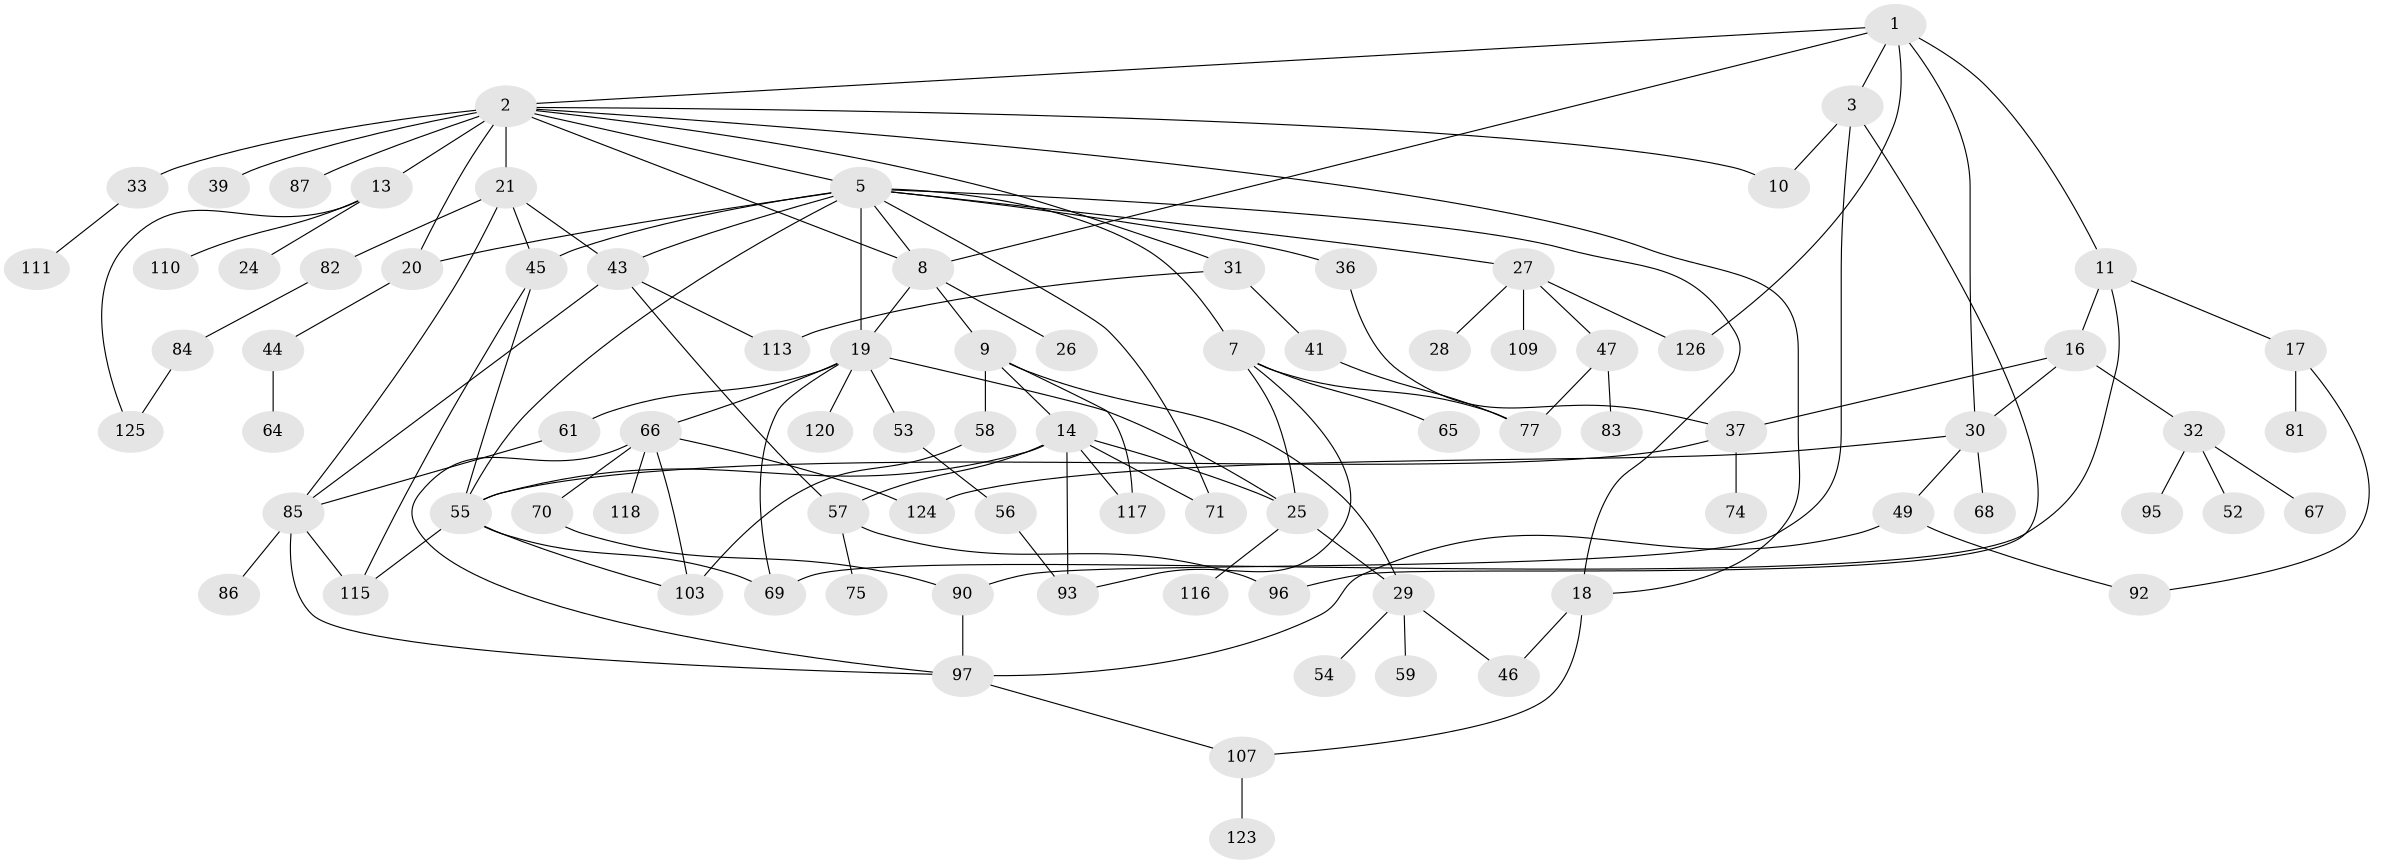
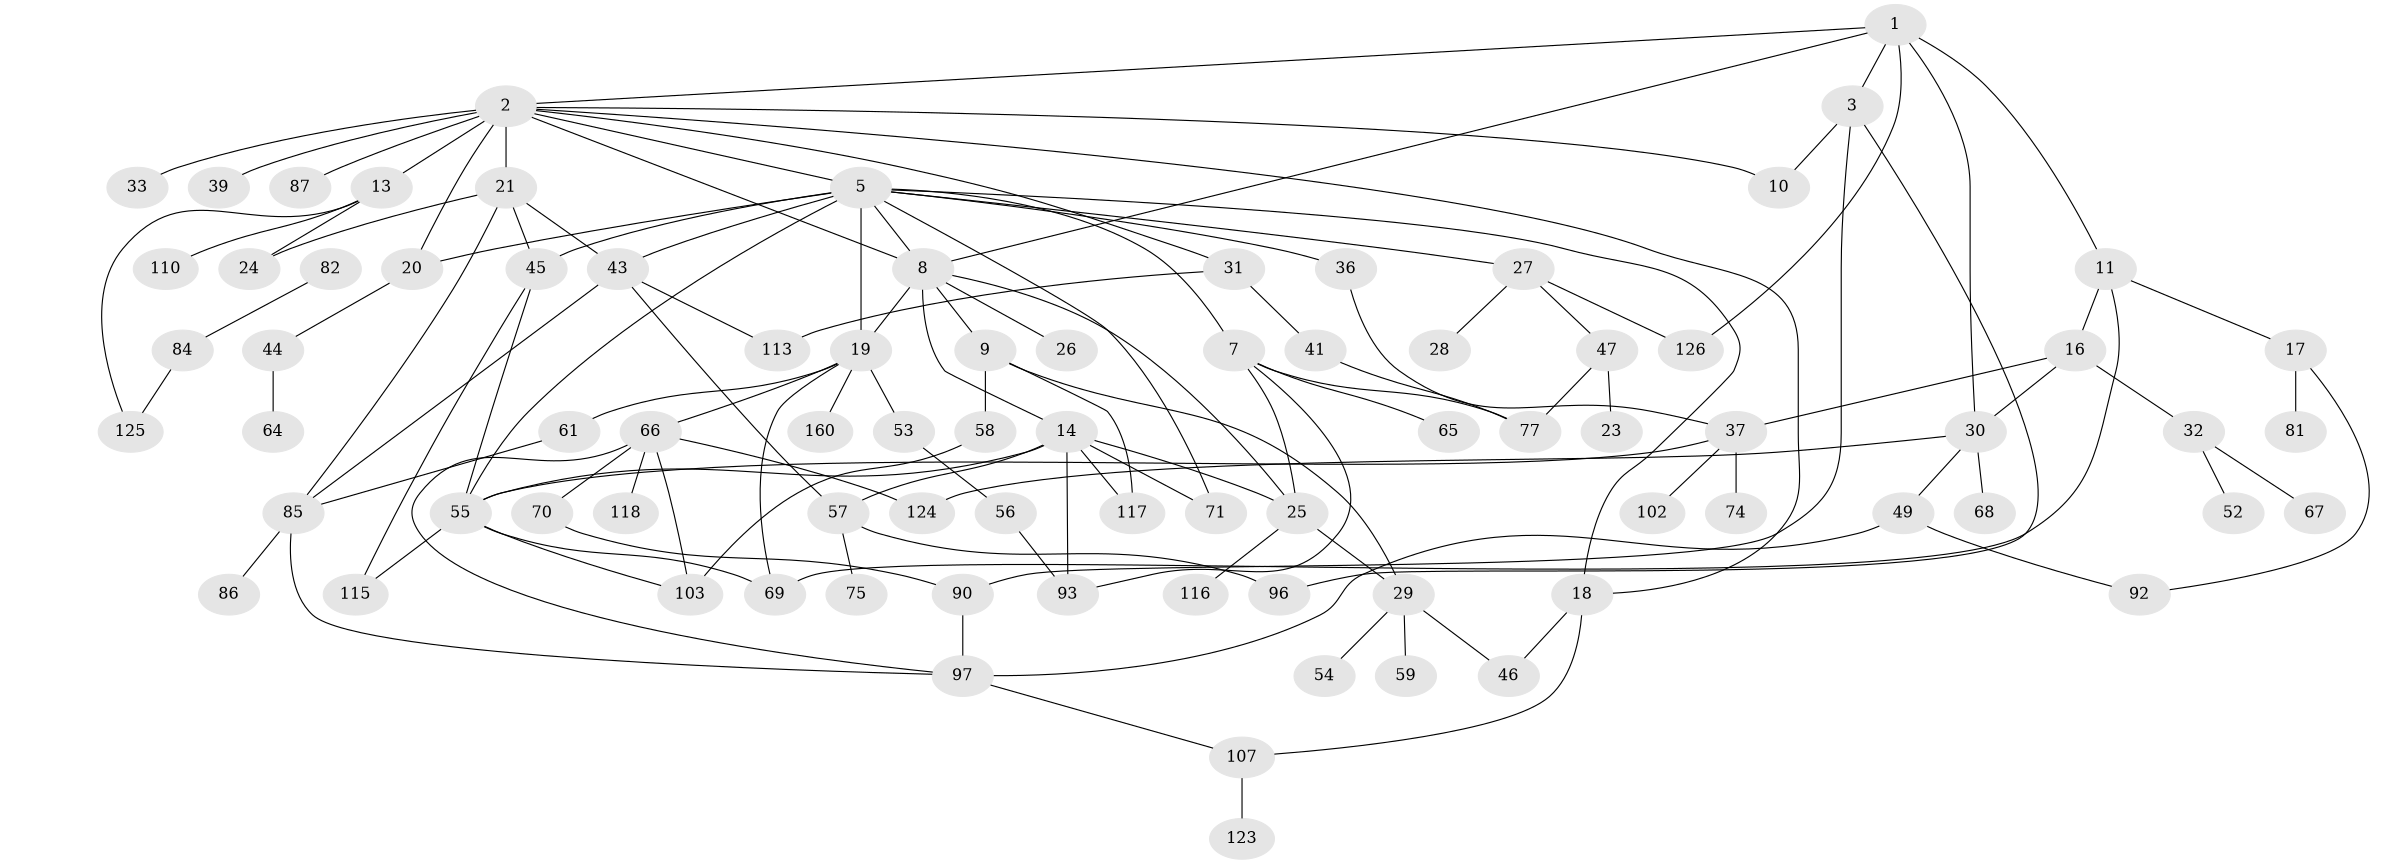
edge "21" -- "82": now "21" -- "24"
node "111": removed
node "109": removed
edge "9" -- "14": now "8" -- "14"
edge "19" -- "25": now "8" -- "25"
node "120": label "120" -> "160"
node "83": label "83" -> "23"
node "102": added
node "95": removed
edge "85" -- "115": removed
